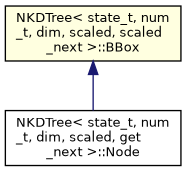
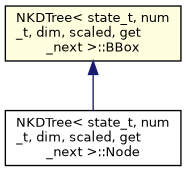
node "NKDTree< state_t, num _t, dim, scaled, scaled _next >::BBox": label "NKDTree< state_t, num _t, dim, scaled, scaled _next >::BBox" -> "NKDTree< state_t, num _t, dim, scaled, get _next >::BBox"
